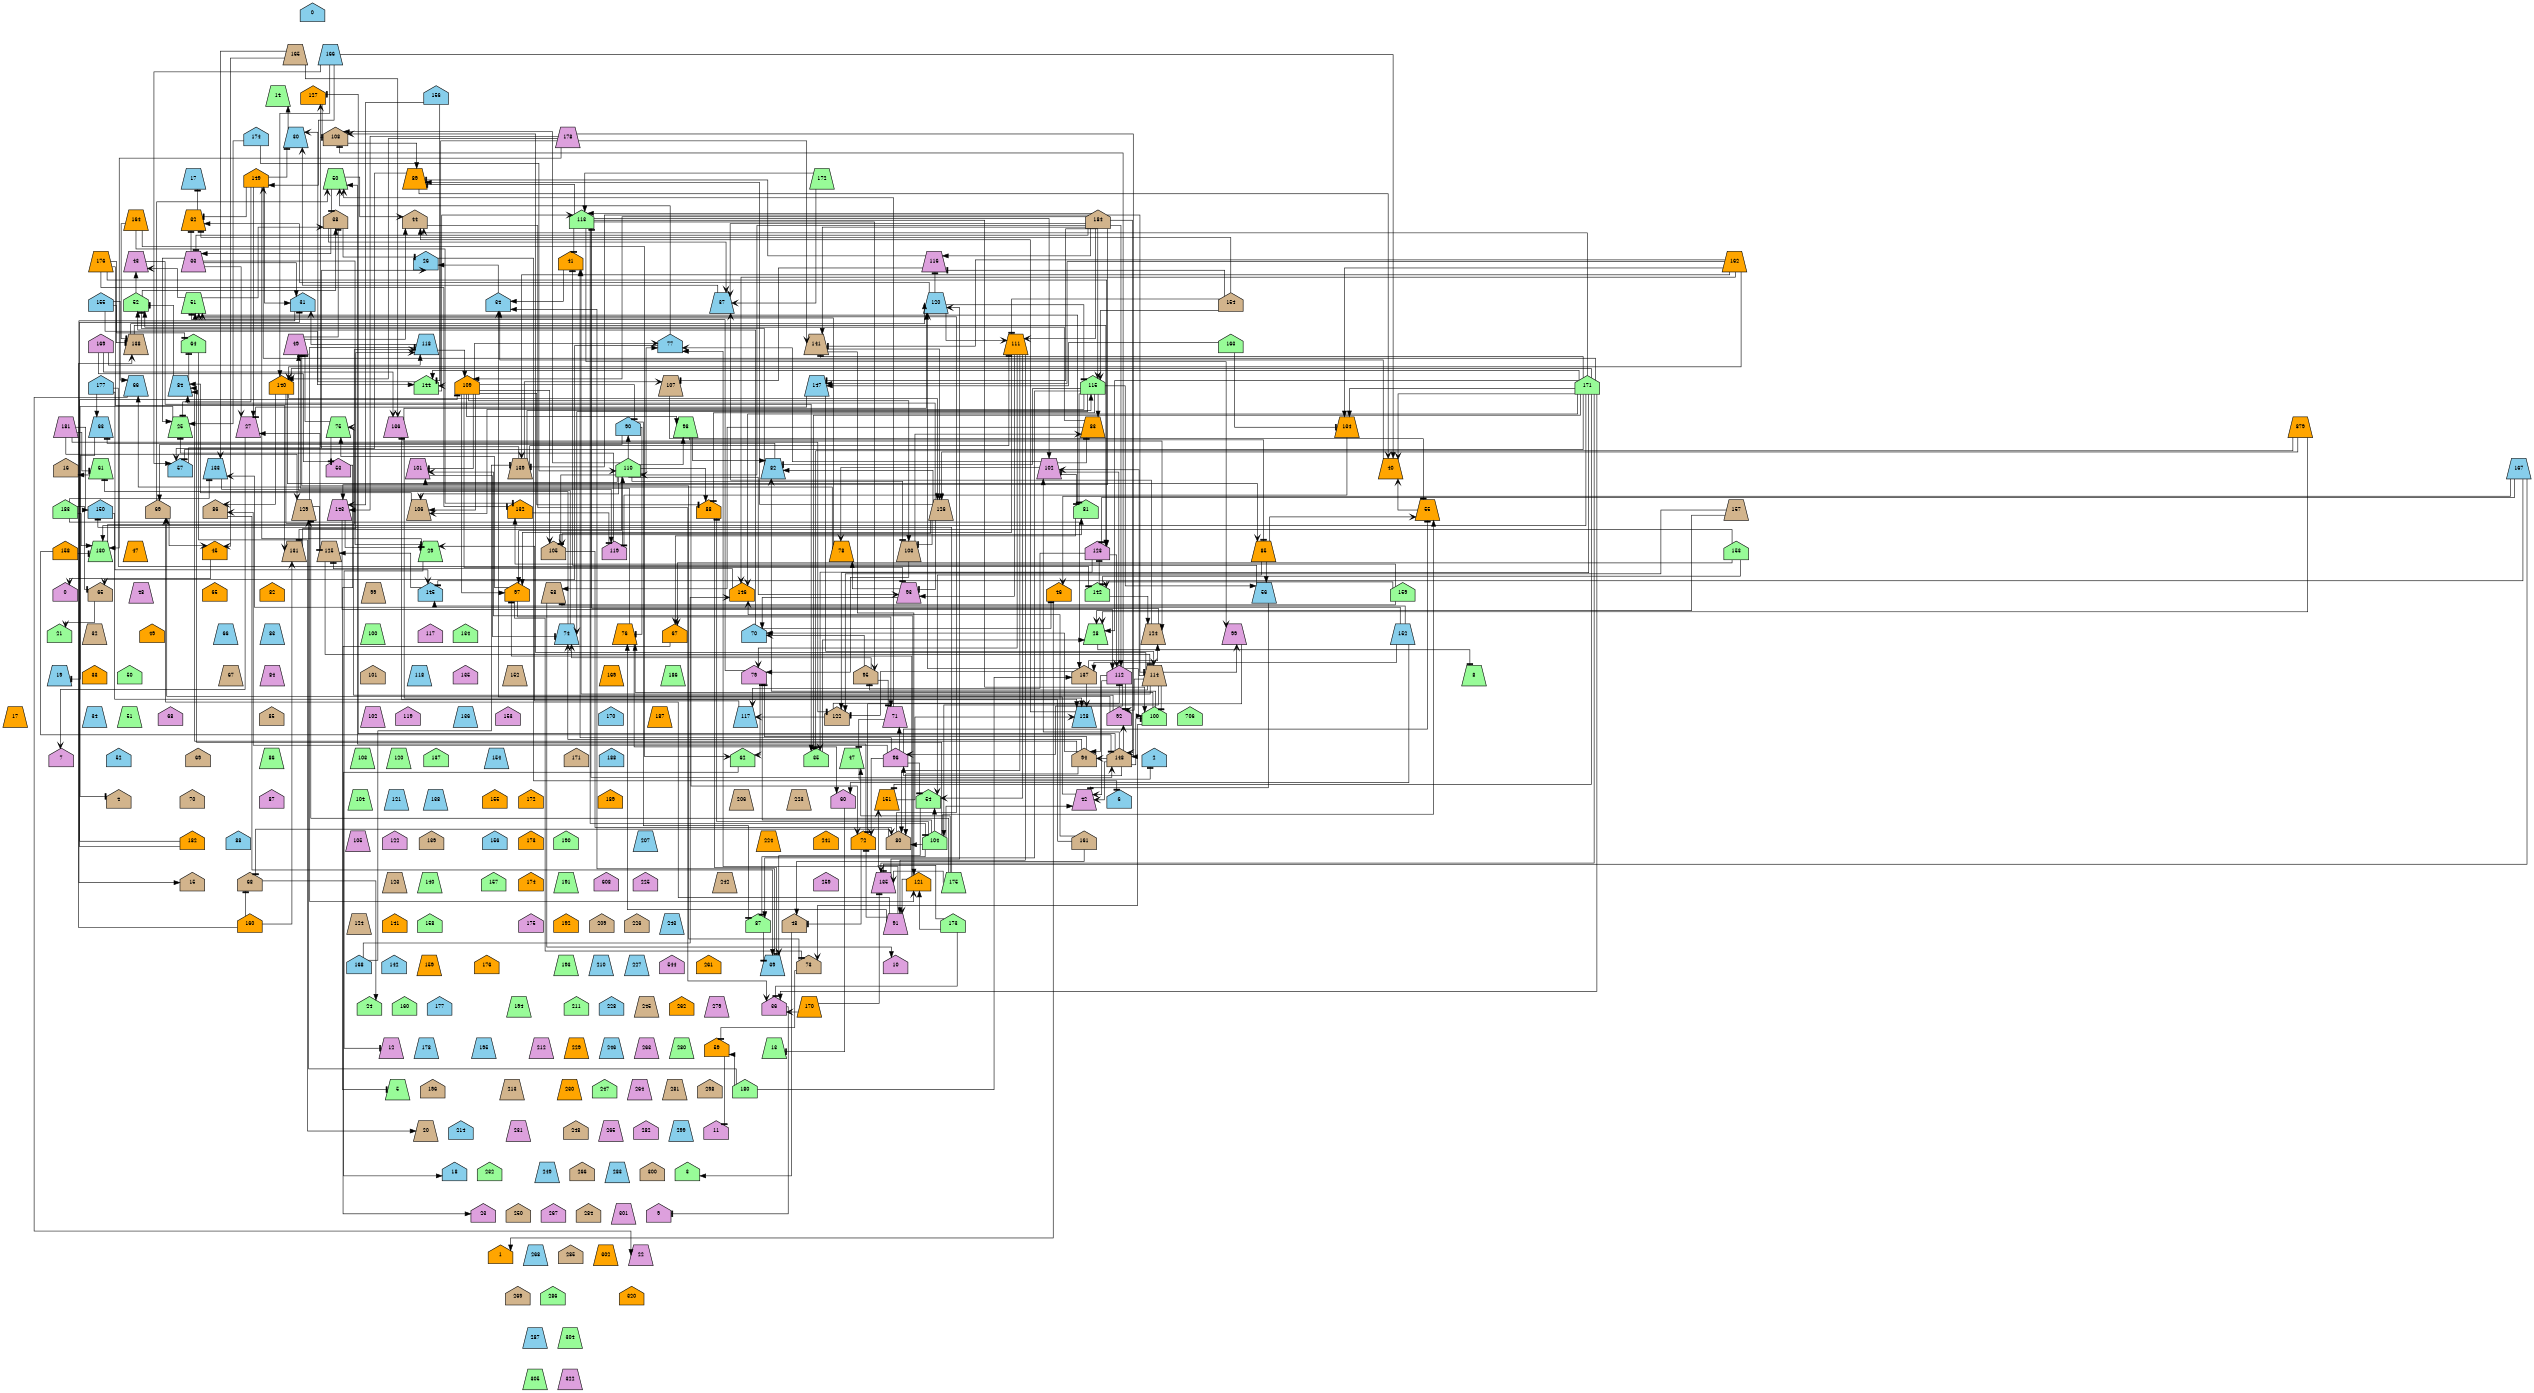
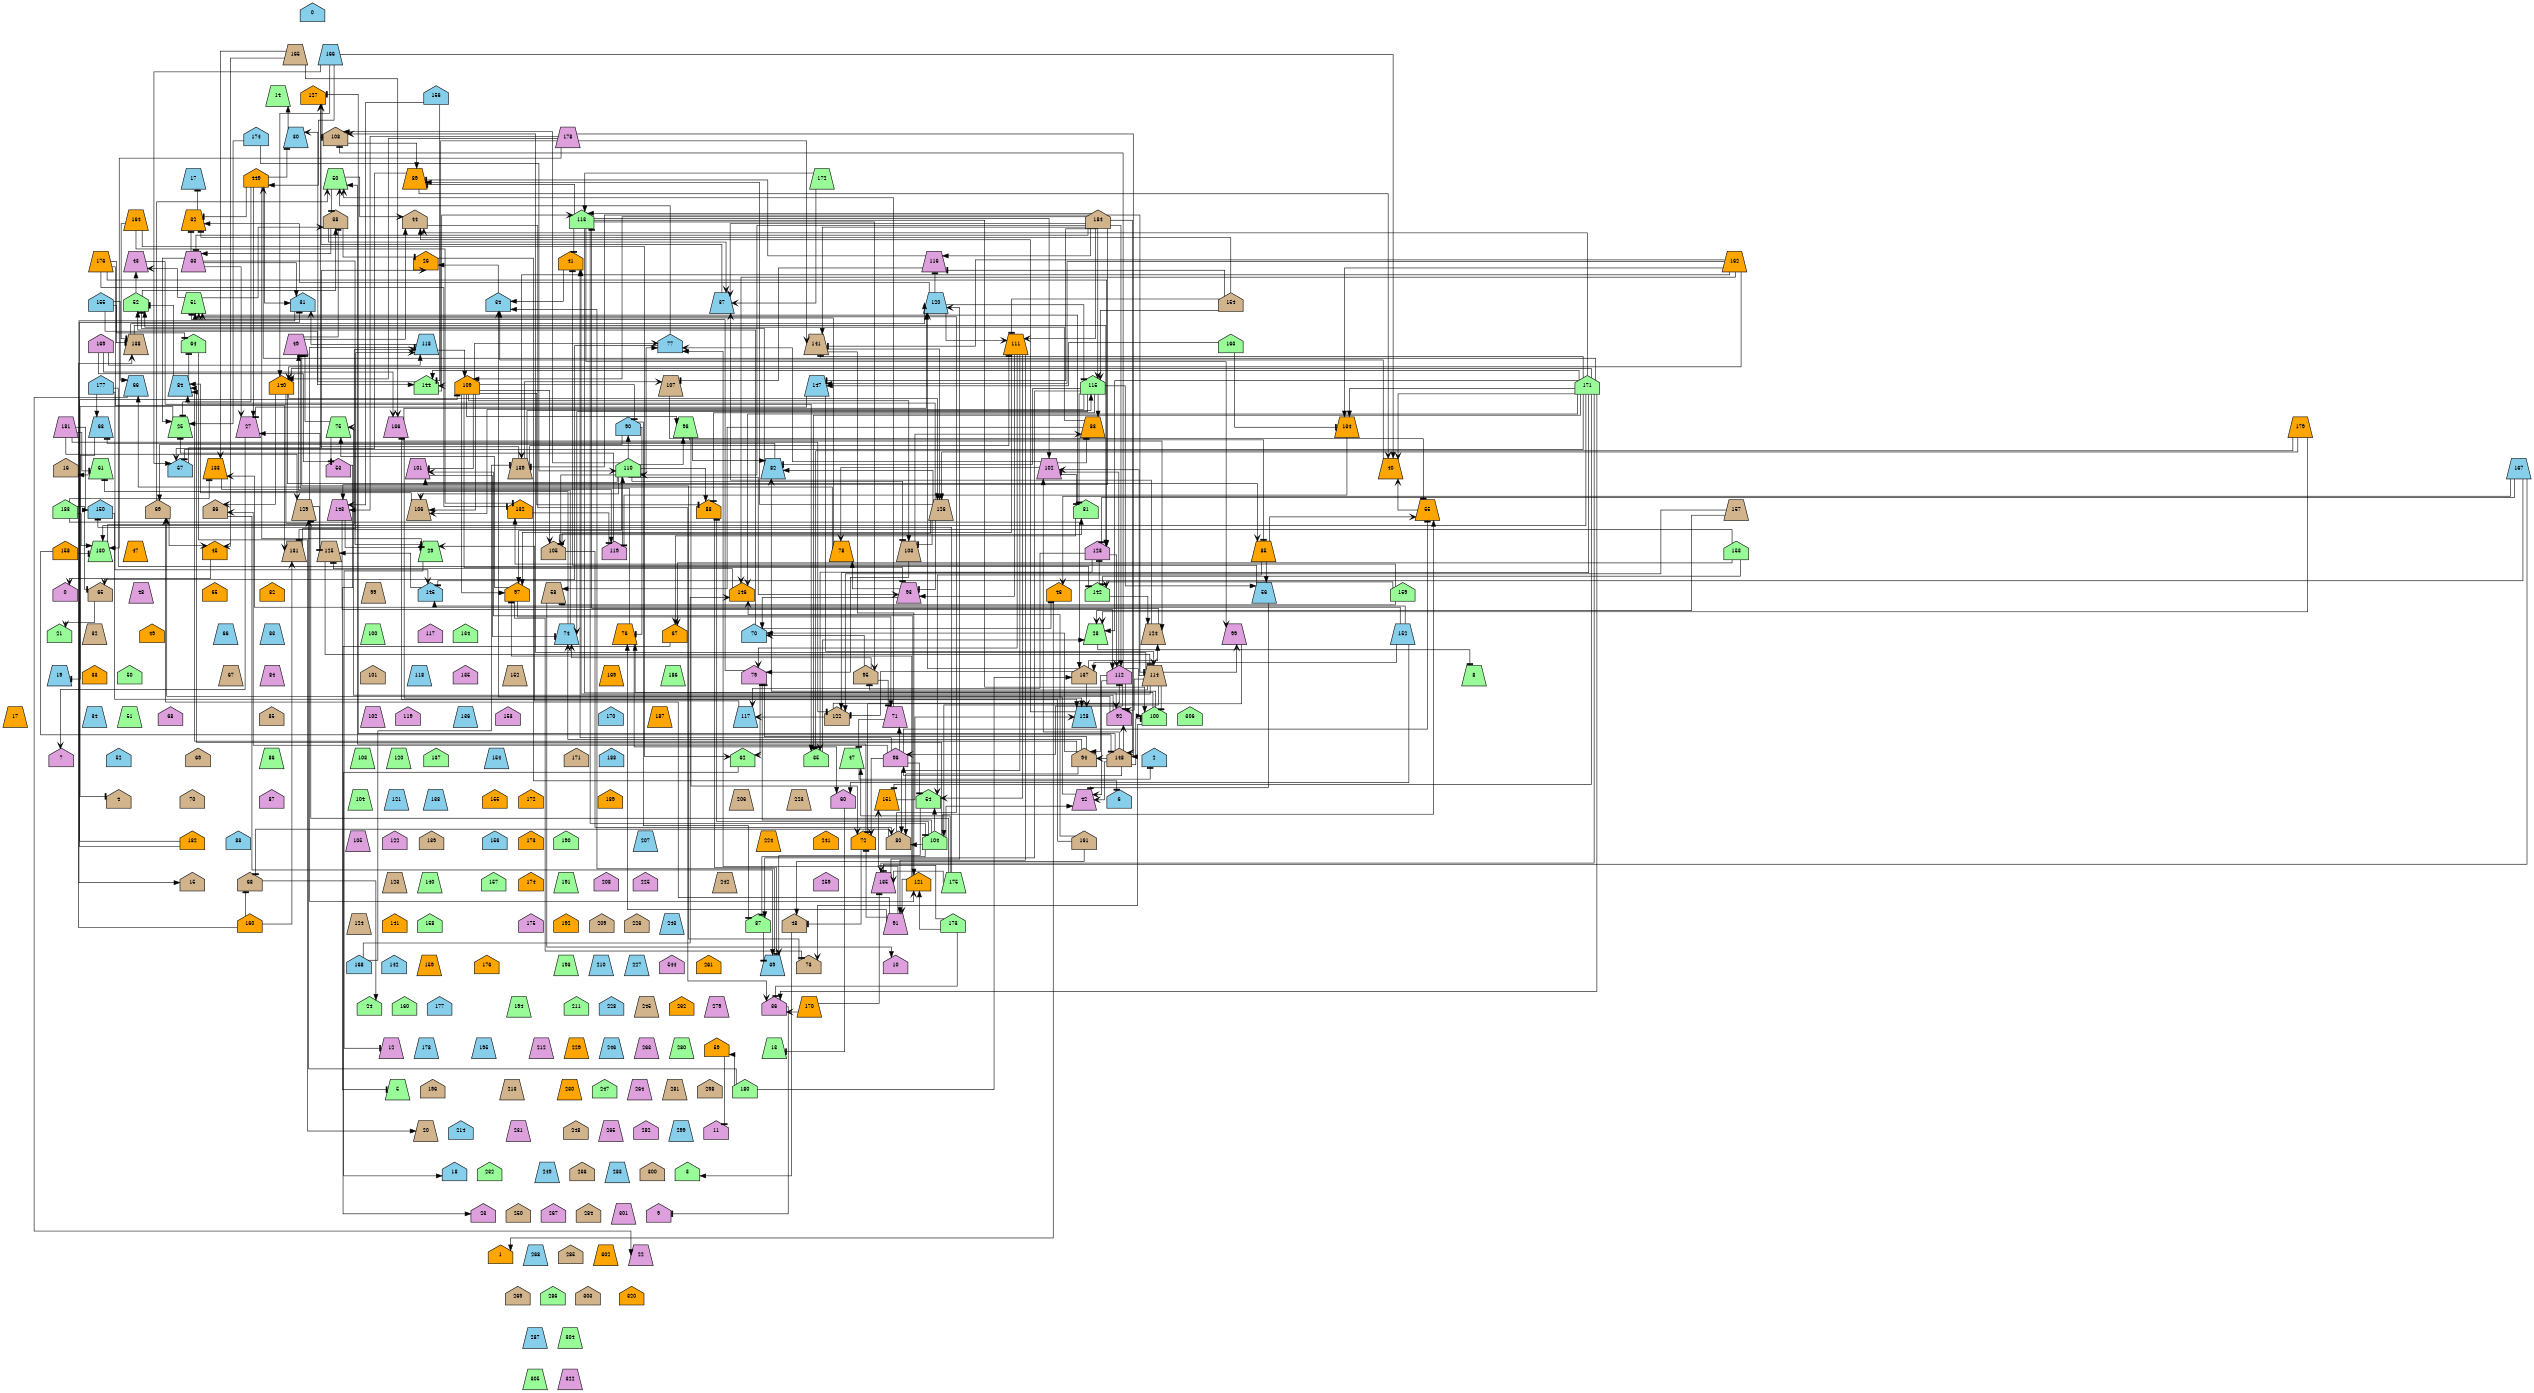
node "149": label "149" -> "449"
node "26": fillcolor skyblue -> orange
edge "37" -> "30": now "37" -> "127"
node "879": label "879" -> "179"
node "133": fillcolor skyblue -> orange
node "706": label "706" -> "306"
edge "113" -> "148": now "113" -> "92"
node "608": label "608" -> "208"
edge "73" -> "59": removed
node "303": added
